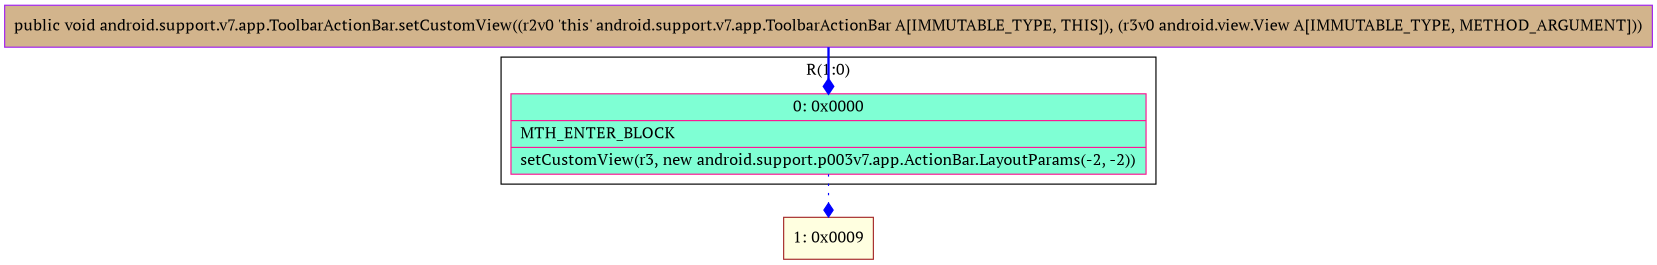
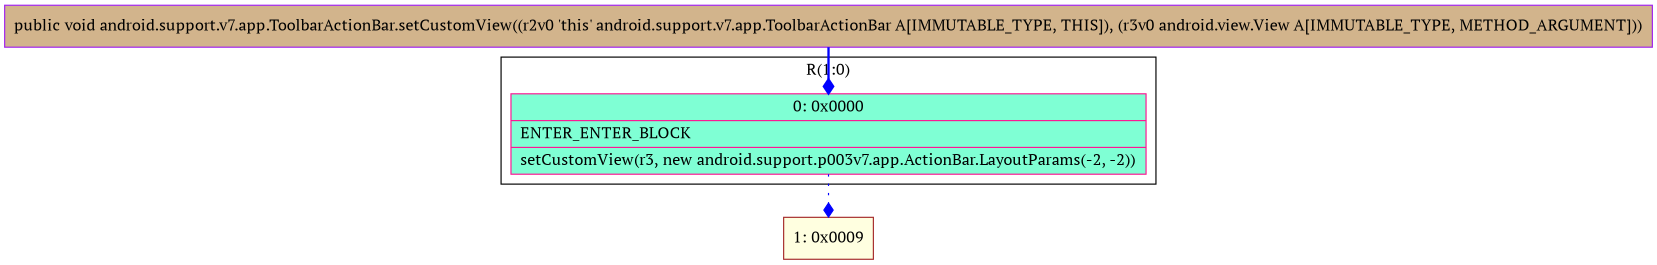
node "0: 0x0000": text "MTH_ENTER_BLOCK" -> "ENTER_ENTER_BLOCK"
